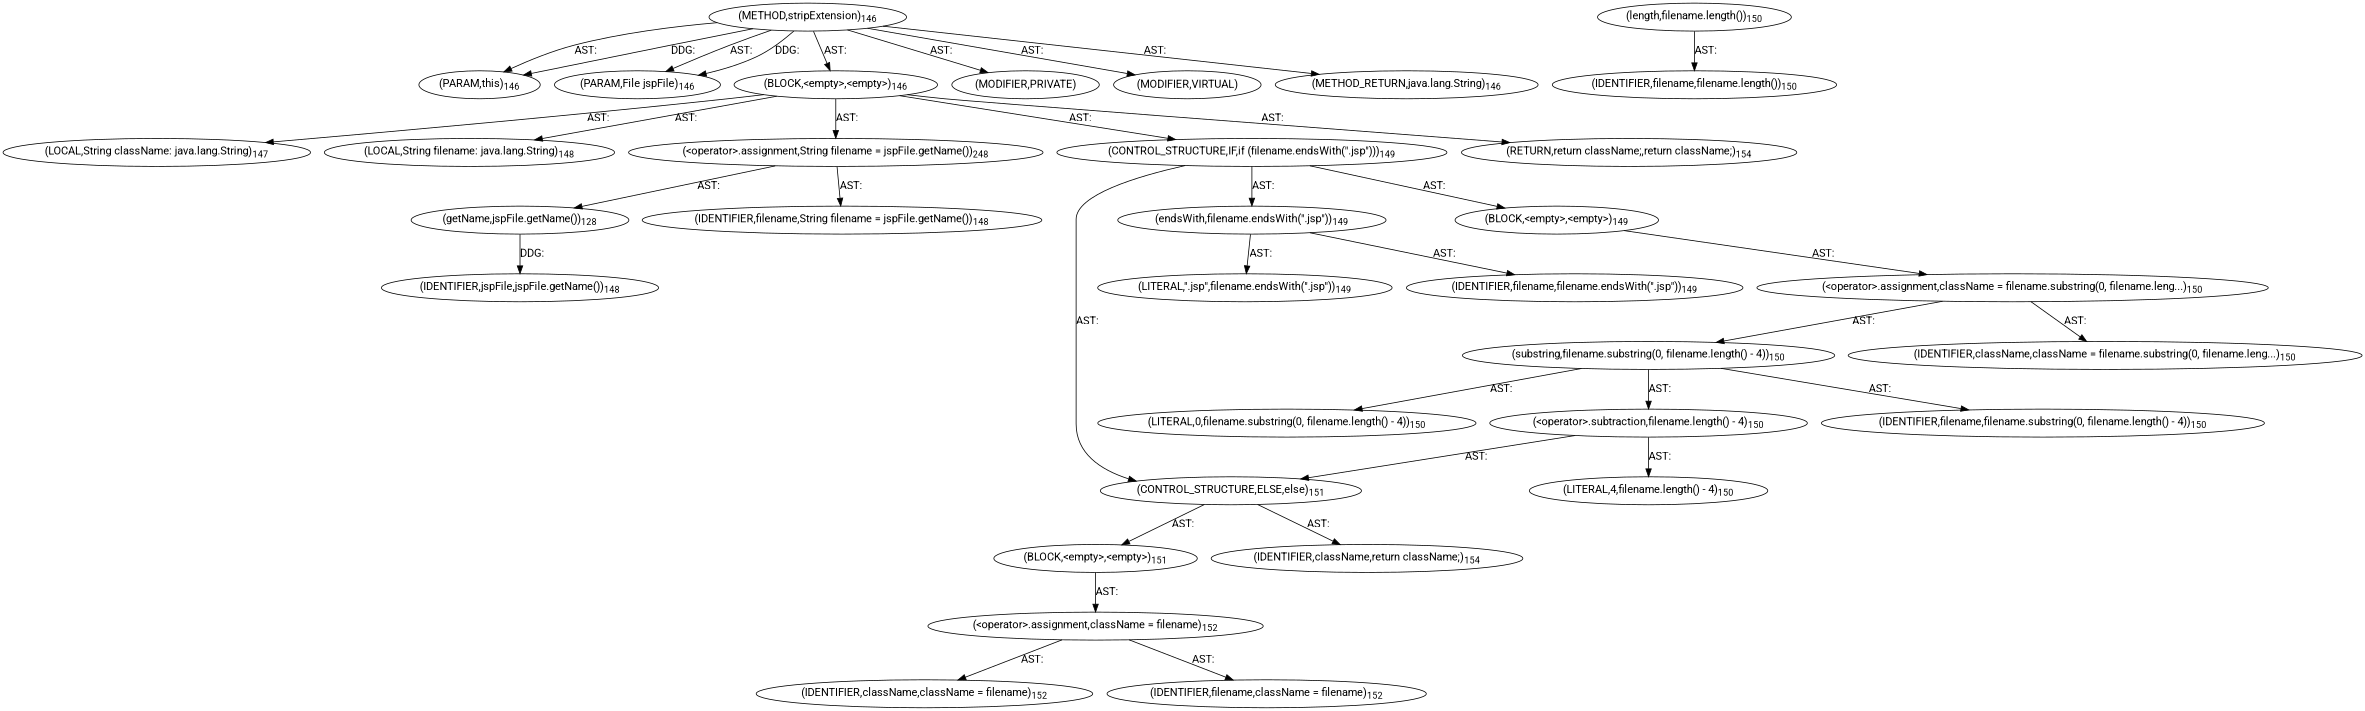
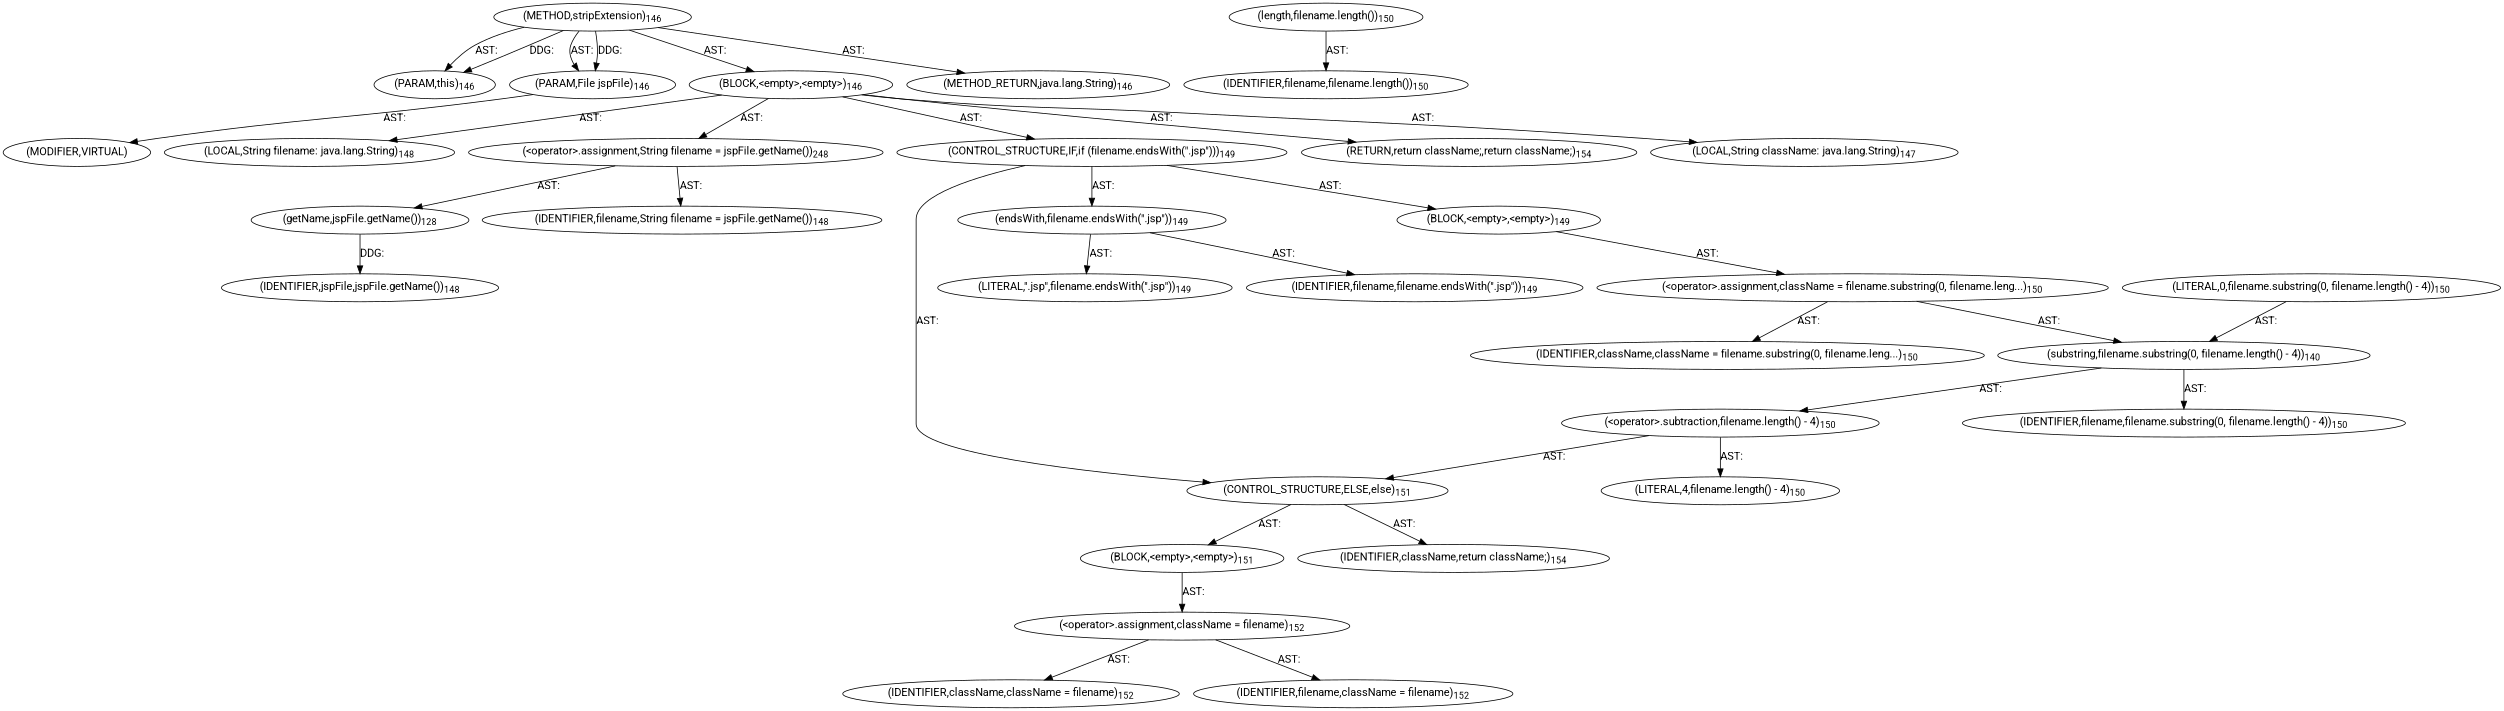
edge "(METHOD,stripExtension)" -> "(MODIFIER,VIRTUAL)": now "(PARAM,File jspFile)" -> "(MODIFIER,VIRTUAL)"
node "(MODIFIER,PRIVATE)": removed
node "(substring,filename.substring(0, filename.length() - 4))": text "150" -> "140"
edge "(substring,filename.substring(0, filename.length() - 4))" -> "(LITERAL,0,filename.substring(0, filename.length() - 4))": reversed
